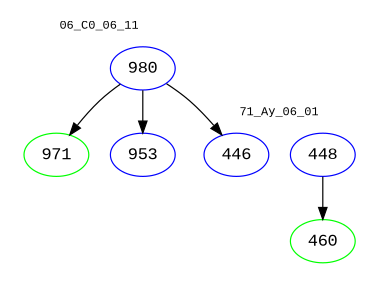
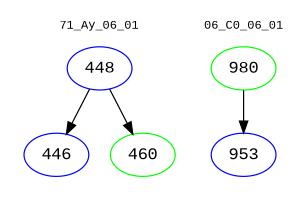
cluster "06_C0_06_11": label "06_C0_06_11" -> "06_C0_06_01"
node "980": color blue -> green
edge "980" -> "446": now "448" -> "446"
node "971": removed
